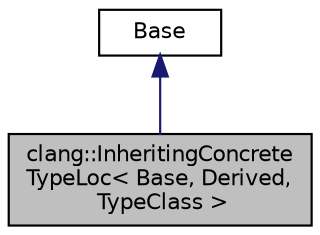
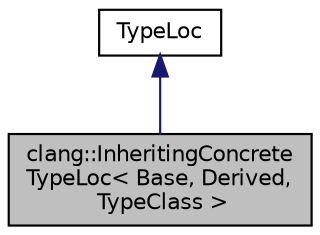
node "Base": label "Base" -> "TypeLoc"
